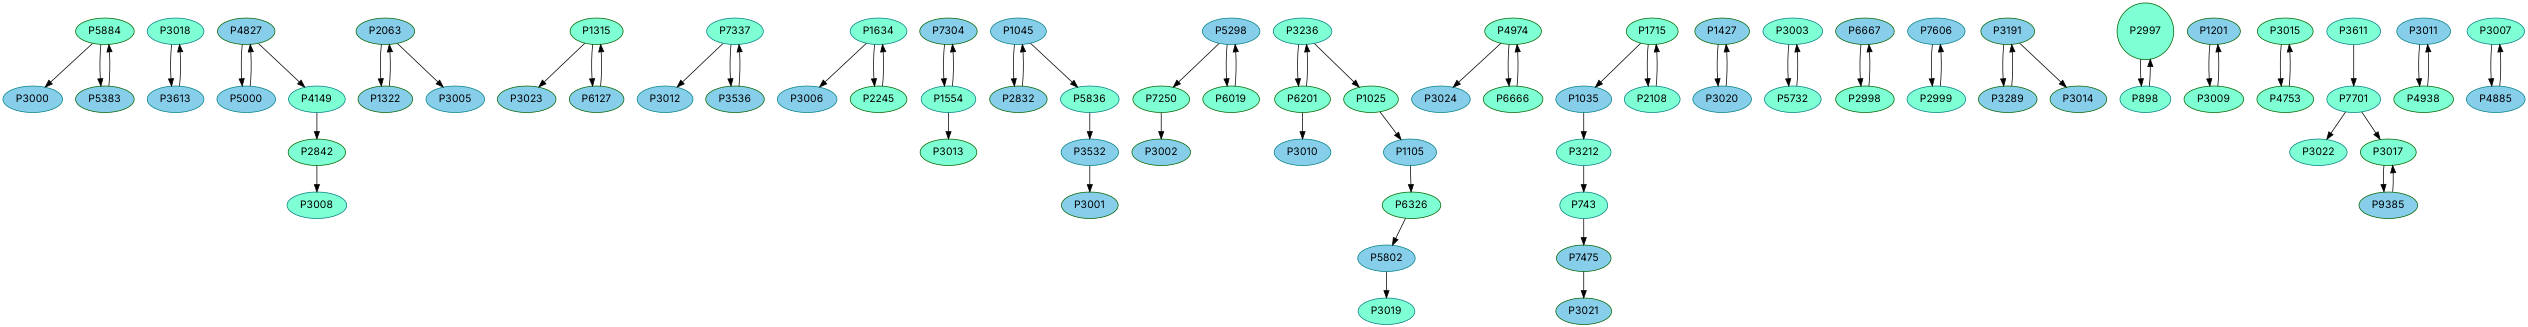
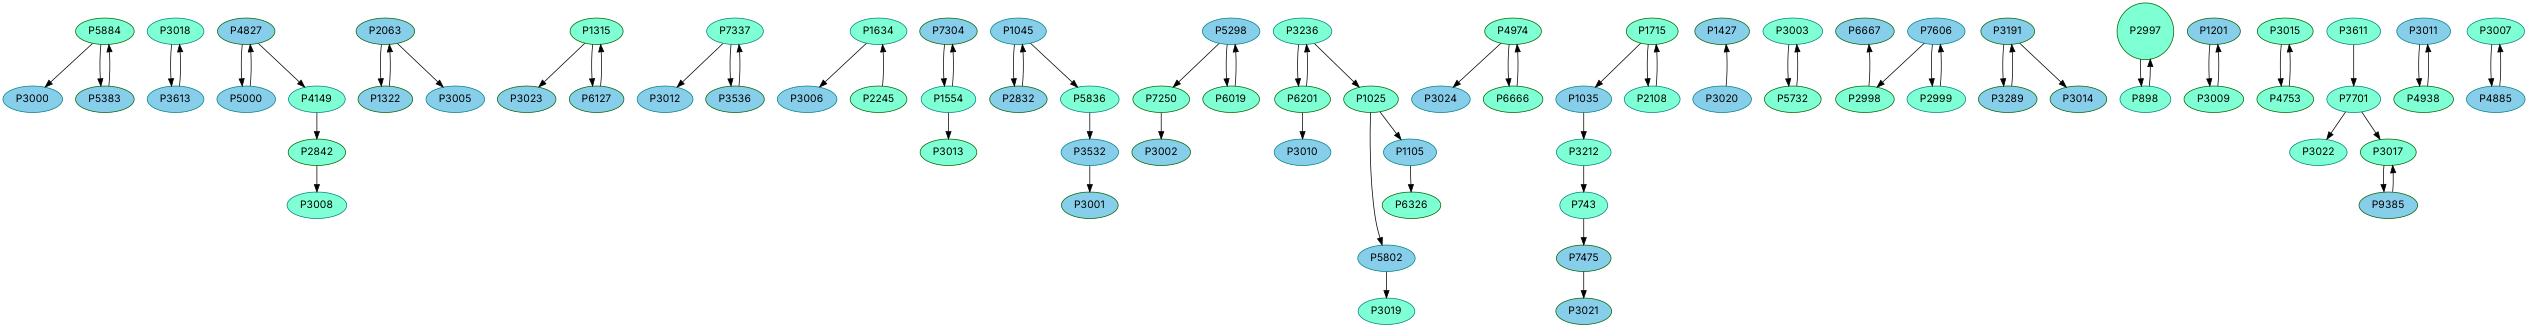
edge "P1634" -> "P2245": removed
edge "P1427" -> "P3020": removed
edge "P6667" -> "P2998": now "P7606" -> "P2998"
node "P5732": color teal -> darkgreen
edge "P6326" -> "P5802": now "P1025" -> "P5802"
